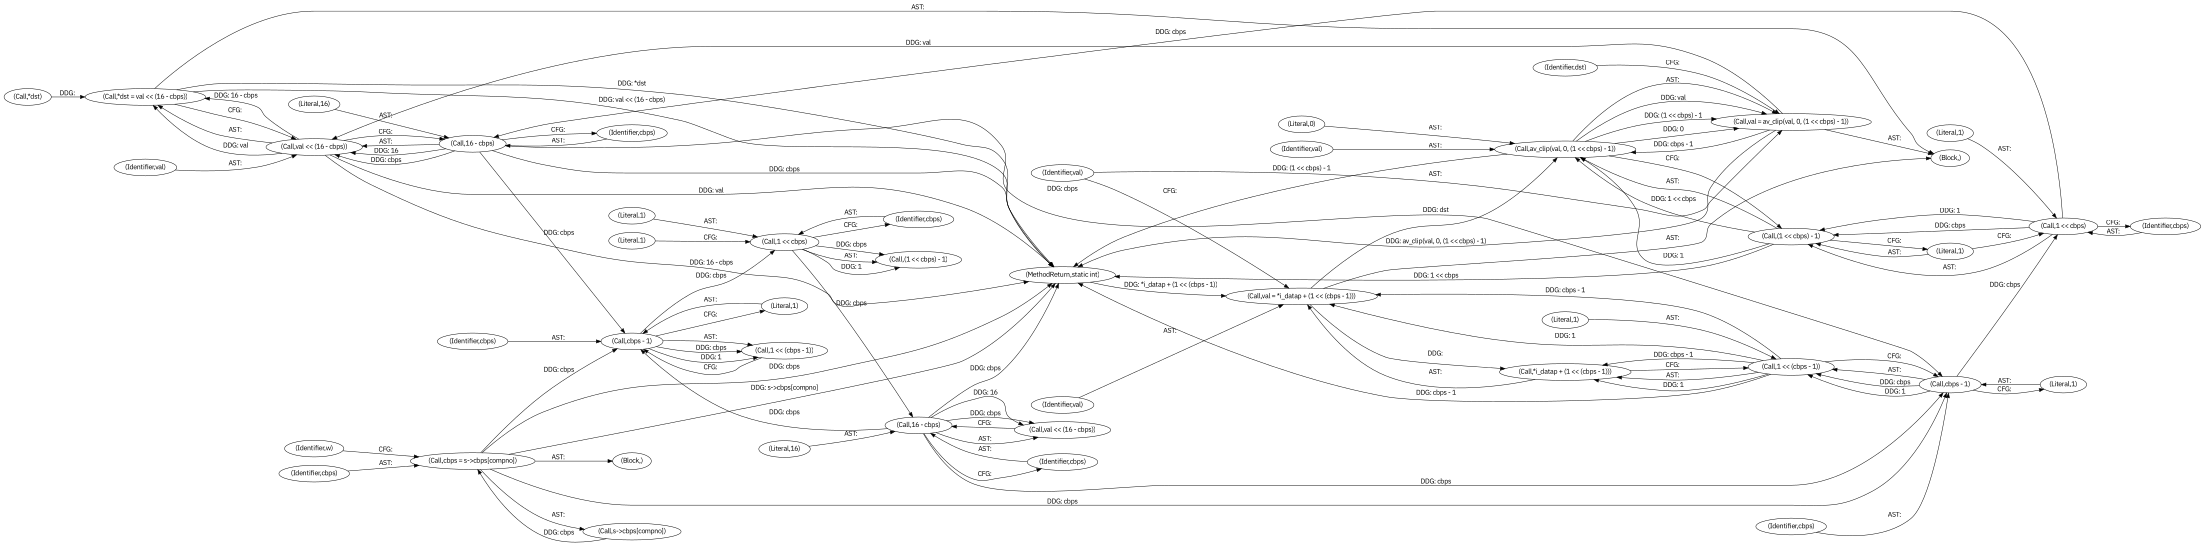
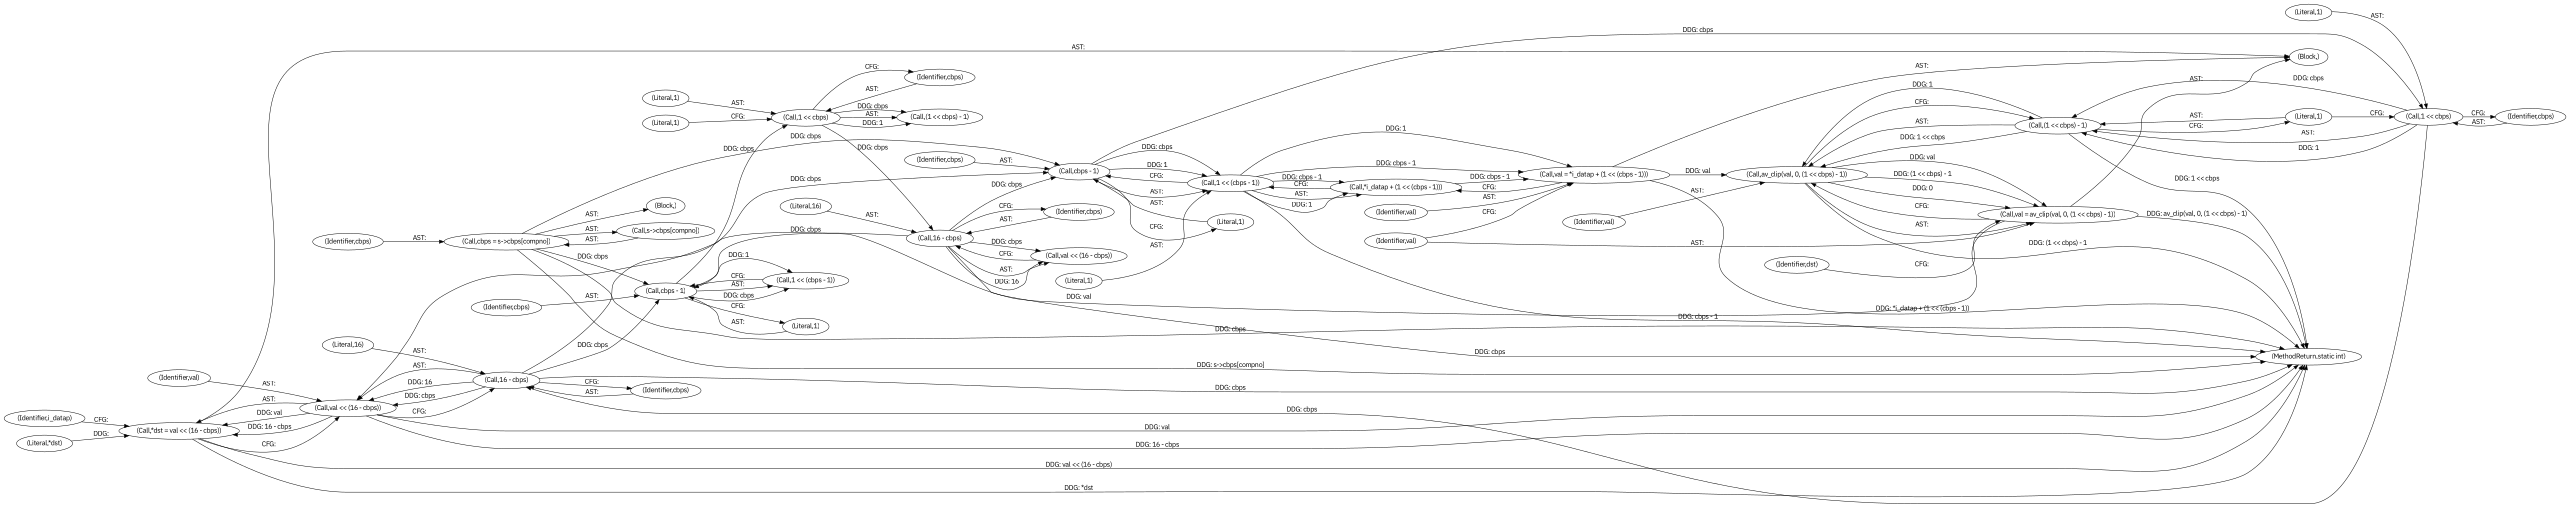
node "(Call,*dst)": label "(Call,*dst)" -> "(Literal,*dst)"
node "(Literal,0)": removed
edge "(Call,val = av_clip(val, 0, (1 << cbps) - 1))" -> "(Call,av_clip(val, 0, (1 << cbps) - 1))": label "DDG: cbps - 1" -> "CFG: "
edge "(Call,val = *i_datap + (1 << (cbps - 1)))" -> "(Call,av_clip(val, 0, (1 << cbps) - 1))": label "DDG: dst" -> "DDG: val"
edge "(MethodReturn,static int)" -> "(Call,val = *i_datap + (1 << (cbps - 1)))": reversed
edge "(Call,val = *i_datap + (1 << (cbps - 1)))" -> "(Call,*i_datap + (1 << (cbps - 1)))": label "DDG: " -> "CFG: "
edge "(Call,*i_datap + (1 << (cbps - 1)))" -> "(Call,val = *i_datap + (1 << (cbps - 1)))": label "AST: " -> "DDG: cbps - 1"
node "(Identifier,i_datap)": added
node "(Identifier,w)": removed
edge "(Call,s->cbps[compno])" -> "(Call,cbps = s->cbps[compno])": label "DDG: cbps" -> "AST: "
